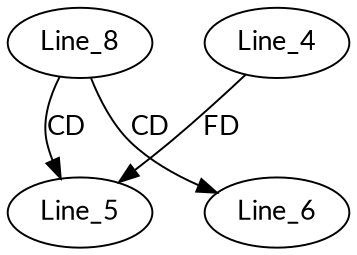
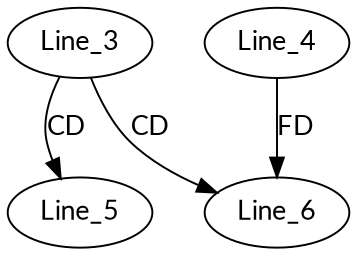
node "Line_8": label "Line_8" -> "Line_3"
edge "Line_4" -> "Line_5": now "Line_4" -> "Line_6"
